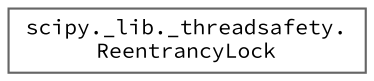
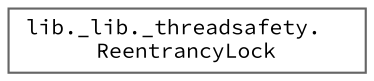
node "scipy._lib._threadsafety. ReentrancyLock": label "scipy._lib._threadsafety. ReentrancyLock" -> "lib._lib._threadsafety. ReentrancyLock"
